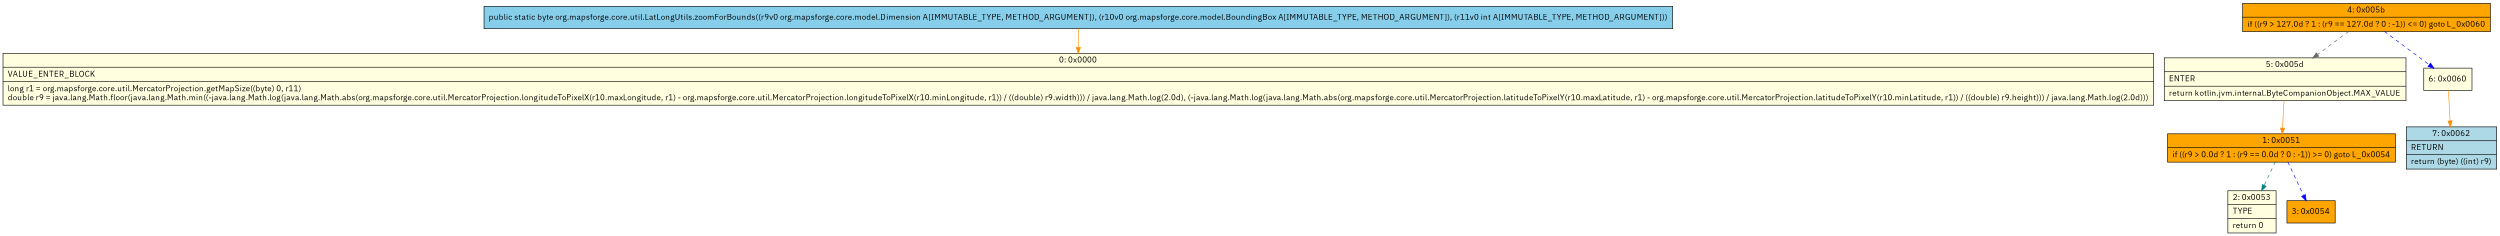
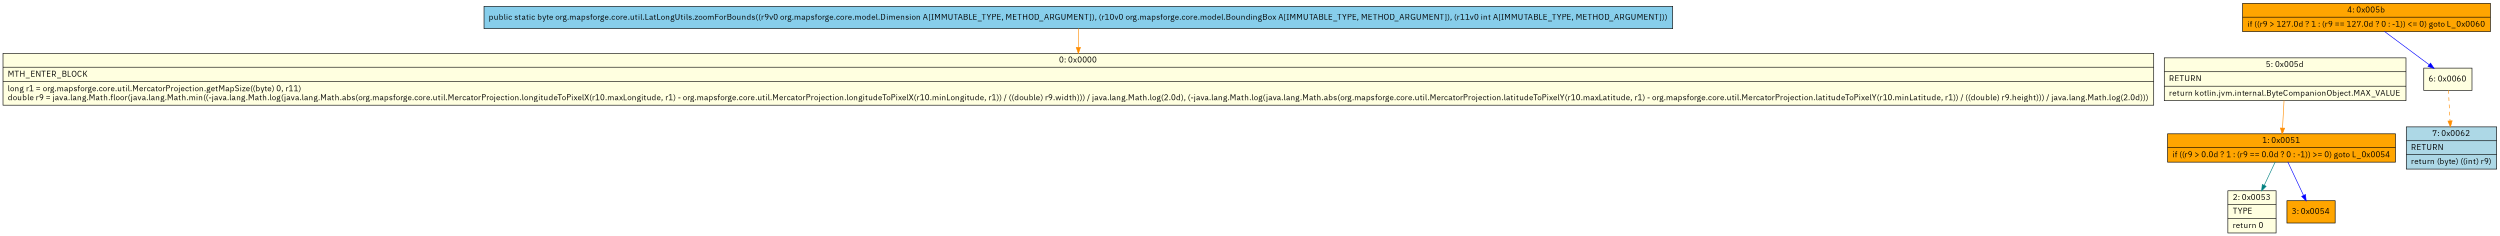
edge "4: 0x005b" -> "5: 0x005d": removed
edge "4: 0x005b" -> "6: 0x0060": style dashed -> solid
node "0: 0x0000": text "VALUE_ENTER_BLOCK" -> "MTH_ENTER_BLOCK"
node "5: 0x005d": text "ENTER" -> "RETURN"
edge "6: 0x0060" -> "7: 0x0062": style solid -> dashed
edge "1: 0x0051" -> "2: 0x0053": style dashed -> solid
edge "1: 0x0051" -> "3: 0x0054": style dashed -> solid
